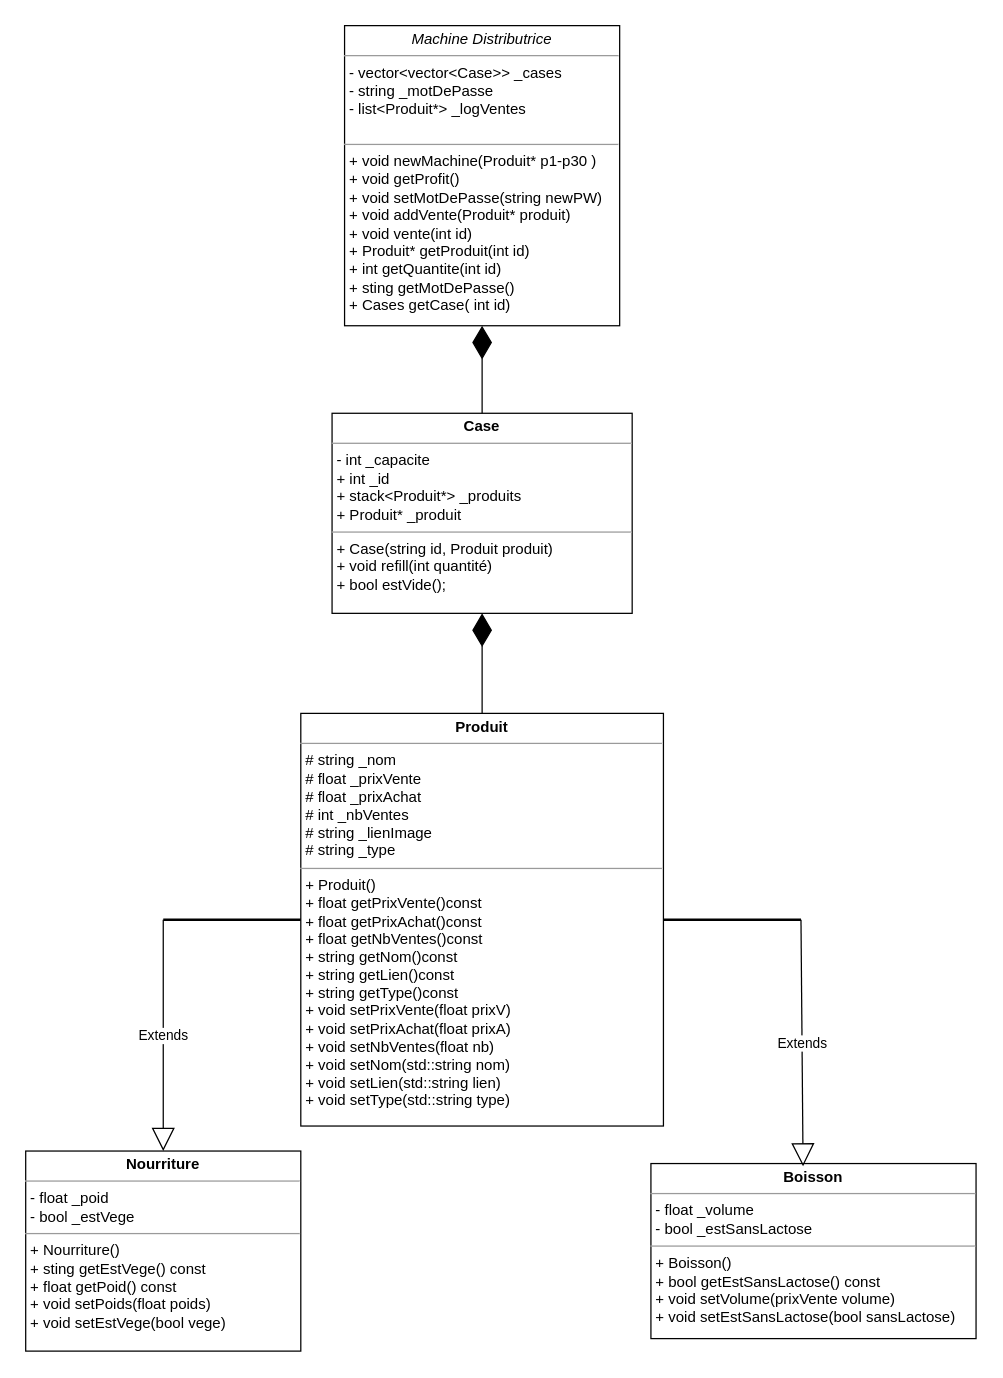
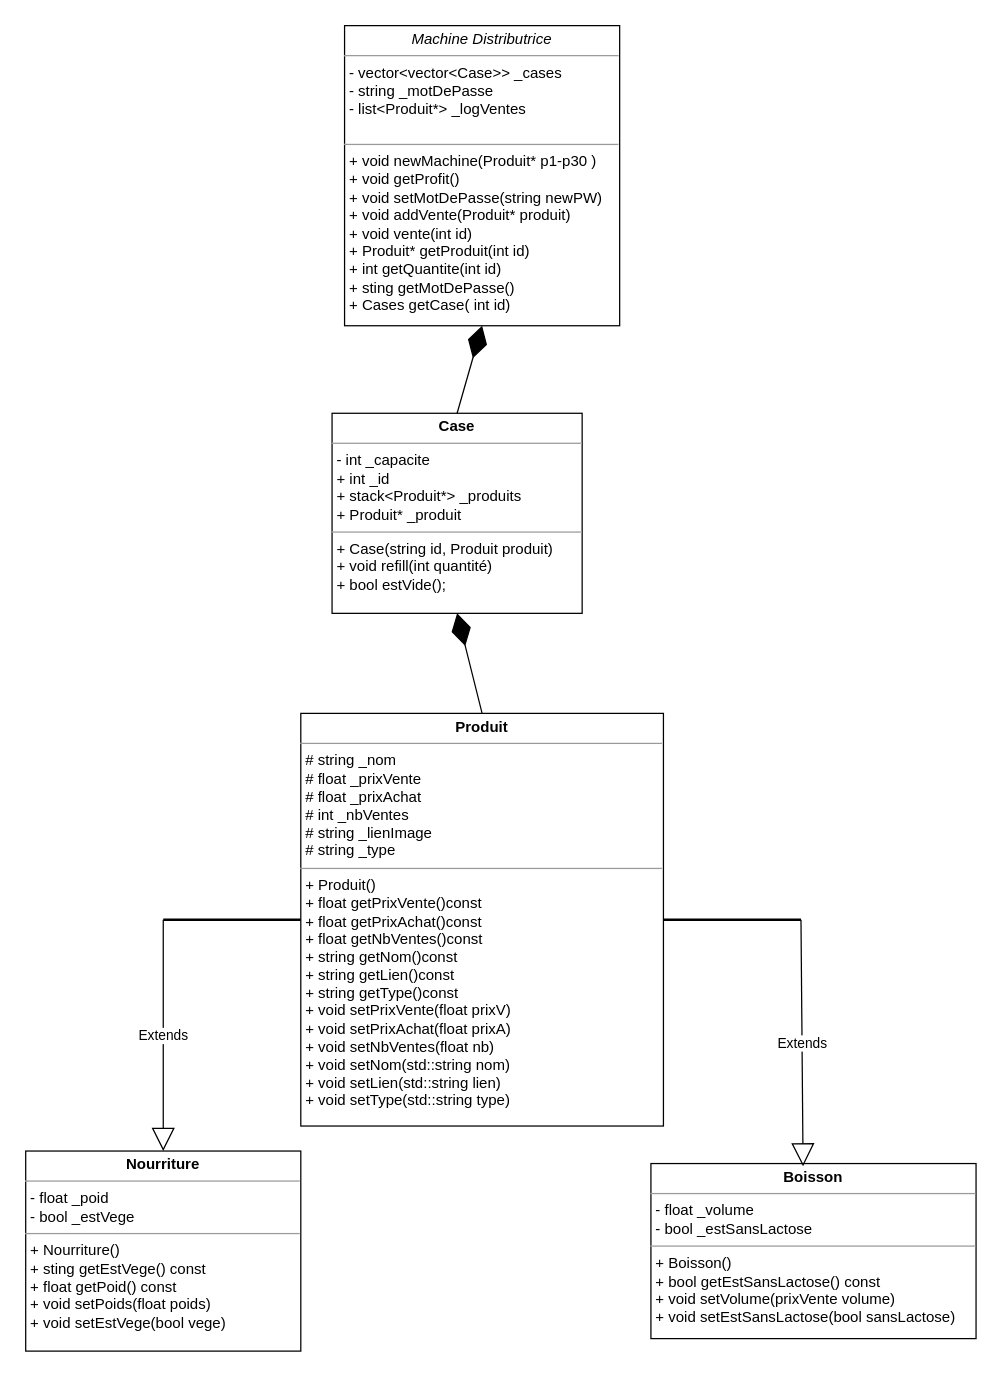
node "Case - int _capacite + int _id + stack<Produit*> _produits + Produit* _produit + Case(string id, Produit produit) + void refill(int quantité) + bool estVide();": size 300x200 -> 250x200
